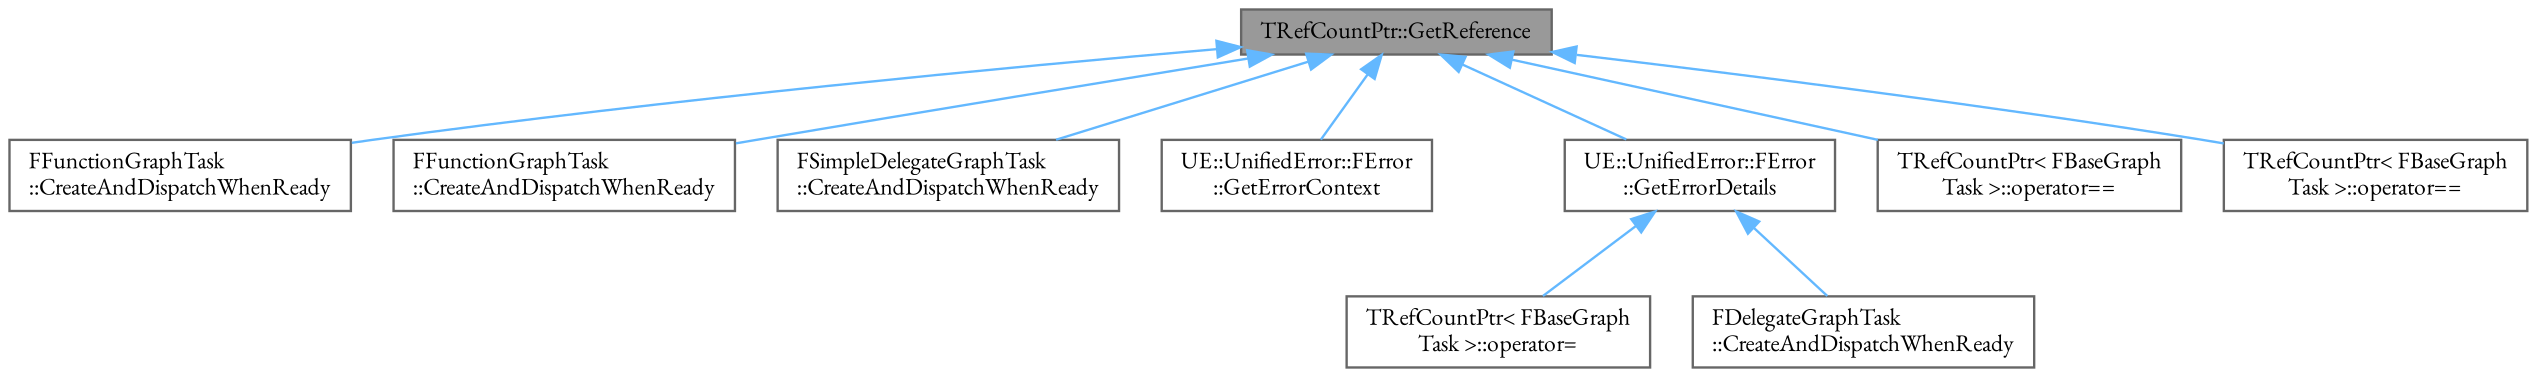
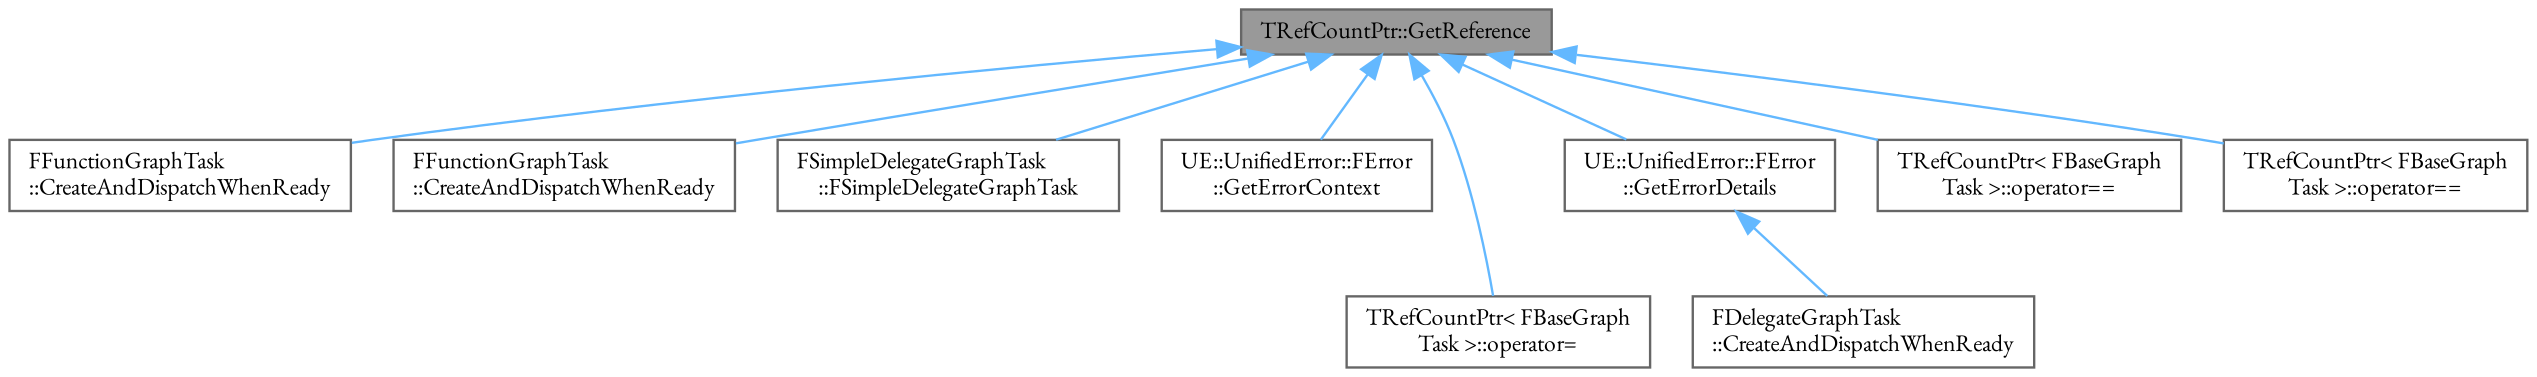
node "FSimpleDelegateGraphTask ::CreateAndDispatchWhenReady": label "FSimpleDelegateGraphTask ::CreateAndDispatchWhenReady" -> "FSimpleDelegateGraphTask ::FSimpleDelegateGraphTask"
edge "TRefCountPtr< FBaseGraph Task >::operator=" -> "UE::UnifiedError::FError ::GetErrorDetails": now "TRefCountPtr< FBaseGraph Task >::operator=" -> "TRefCountPtr::GetReference"
